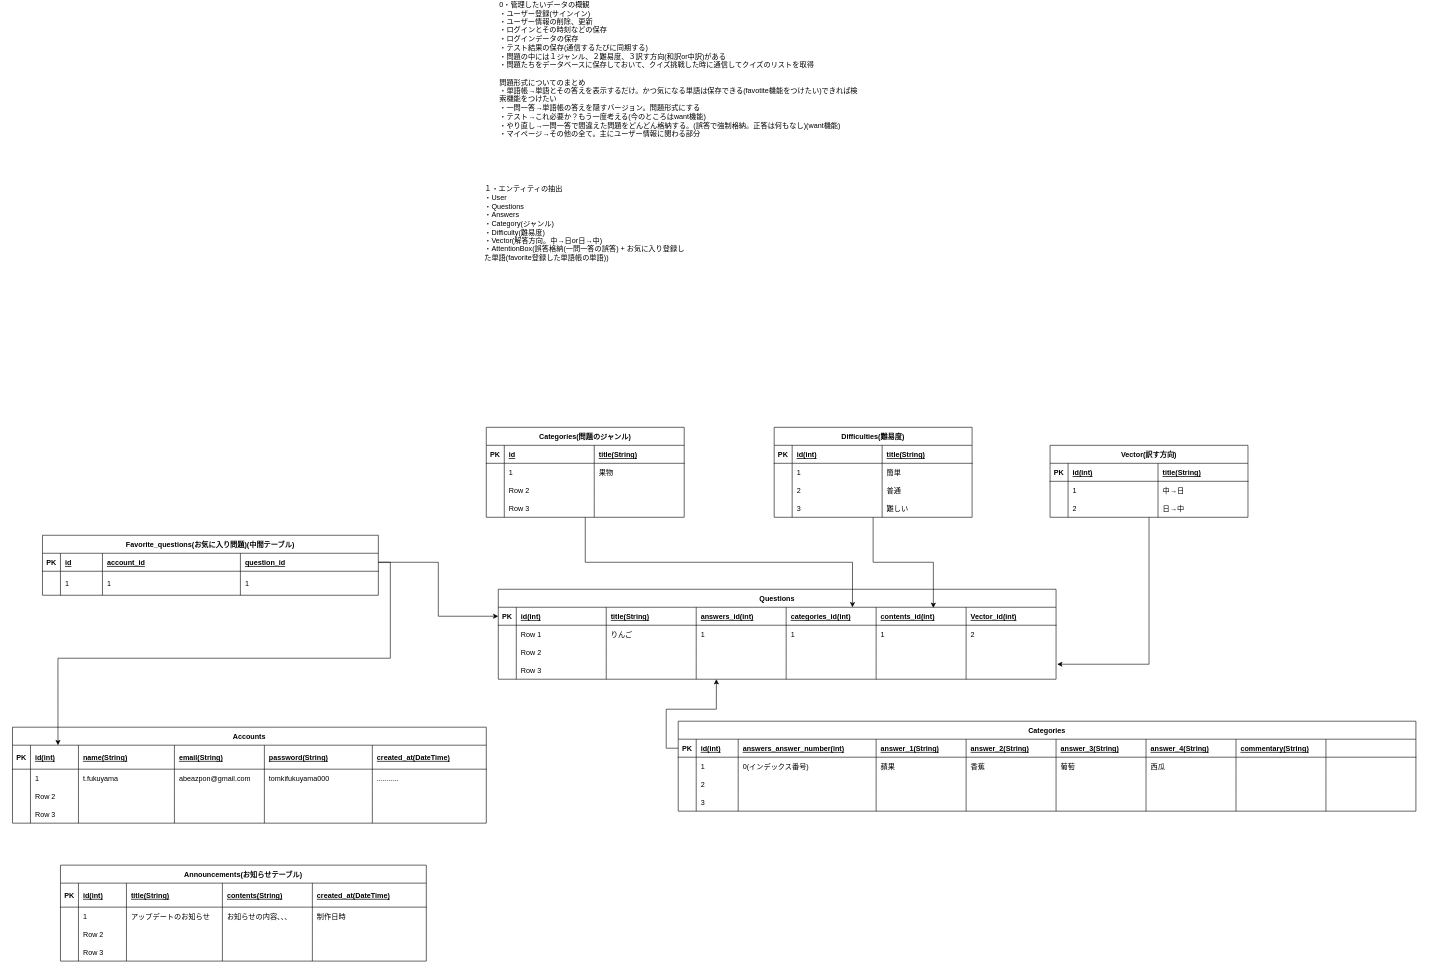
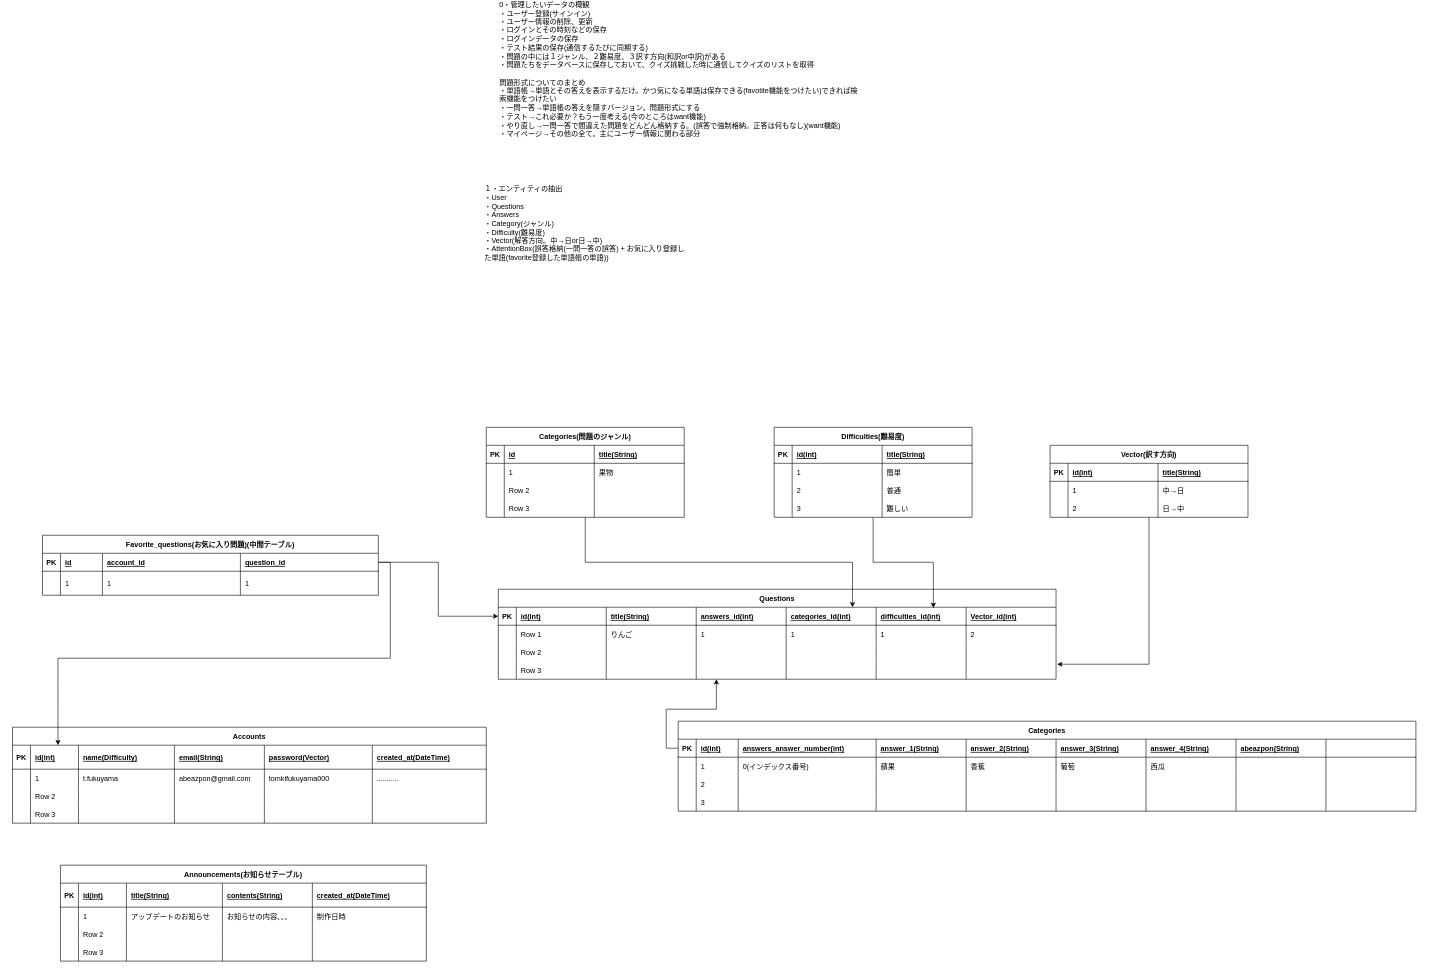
node "contents_id(int)": label "contents_id(int)" -> "difficulties_id(int)"
node "commentary(String)": label "commentary(String)" -> "abeazpon(String)"
node "name(String)": label "name(String)" -> "name(Difficulty)"
node "password(String)": label "password(String)" -> "password(Vector)"
